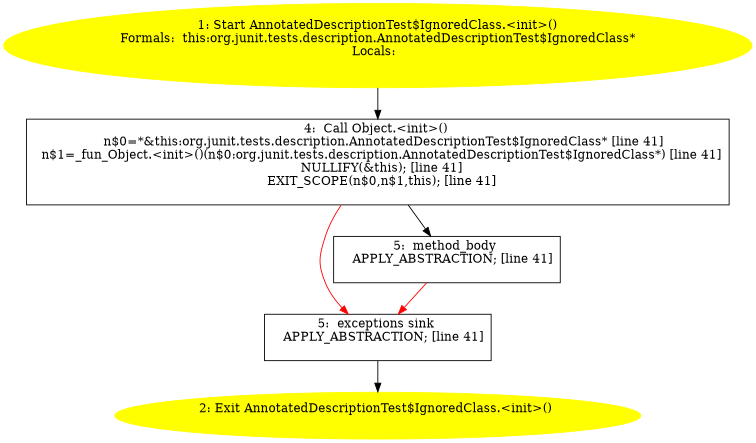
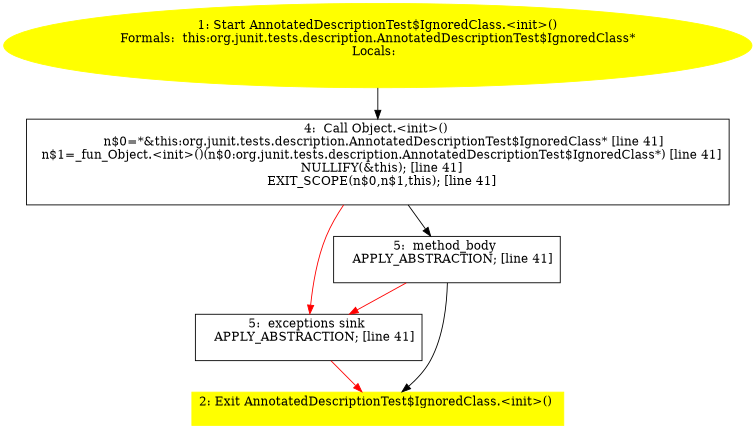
edge "5:  method_body APPLY_ABSTRACTION; [line 41]" -> "2: Exit AnnotatedDescriptionTest$IgnoredClass.<init>()": added
edge "5:  exceptions sink APPLY_ABSTRACTION; [line 41]" -> "2: Exit AnnotatedDescriptionTest$IgnoredClass.<init>()": color black -> red
node "2: Exit AnnotatedDescriptionTest$IgnoredClass.<init>()": shape ellipse -> box
